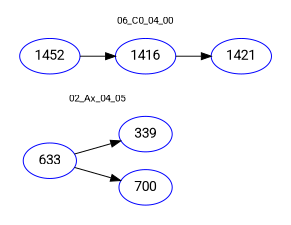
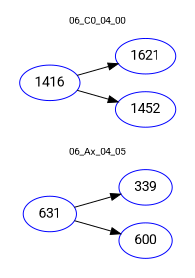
edge "1452" -> "1416": reversed
node "1421": label "1421" -> "1621"
cluster "02_Ax_04_05": label "02_Ax_04_05" -> "06_Ax_04_05"
node "633": label "633" -> "631"
node "700": label "700" -> "600"
